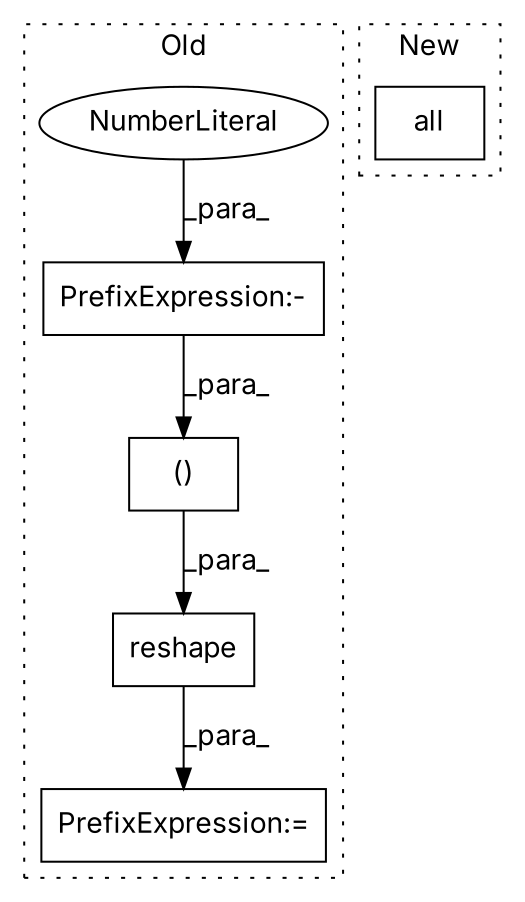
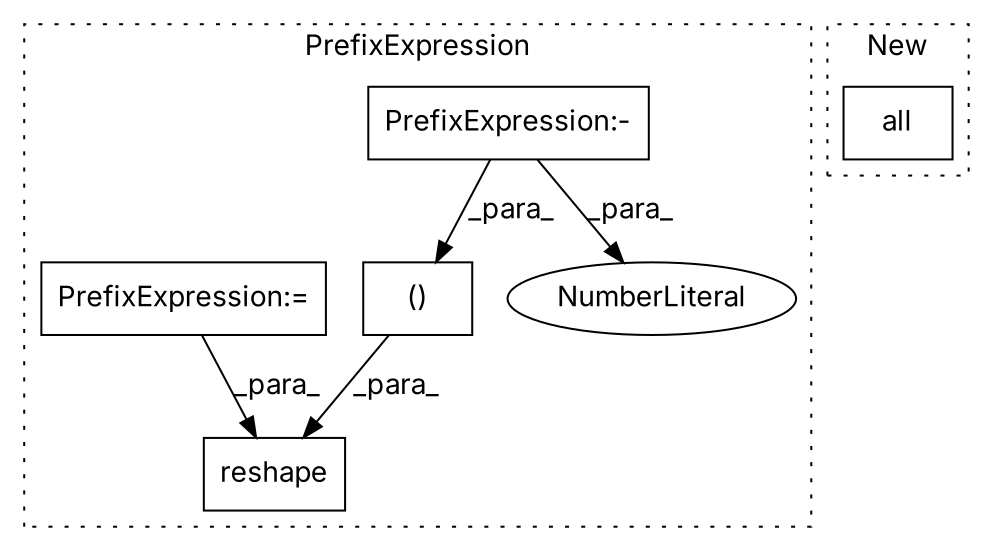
cluster "Old": label "Old" -> "PrefixExpression"
edge "NumberLiteral" -> "PrefixExpression:-": reversed
edge "reshape" -> "PrefixExpression:=": reversed
